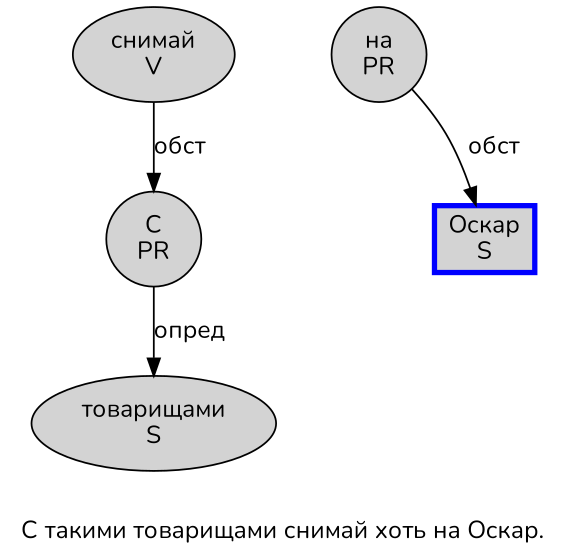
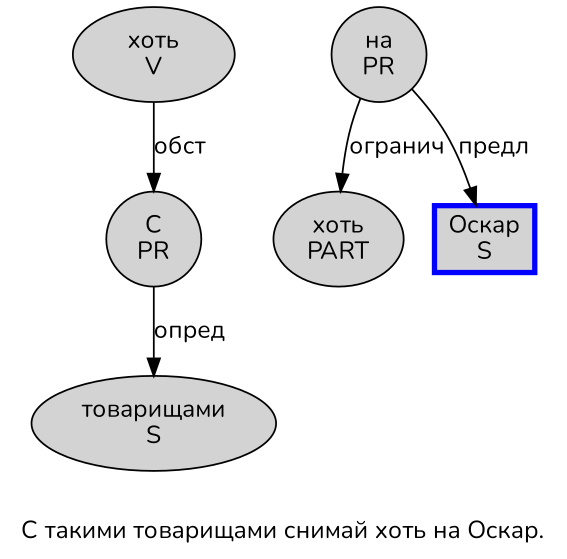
node "снимай V": label "снимай V" -> "хоть V"
edge "на PR" -> "Оскар S": label "обст" -> "предл"
node "хоть PART": added
